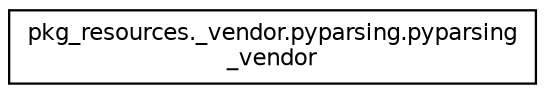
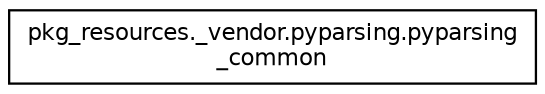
node "pkg_resources._vendor.pyparsing.pyparsing _vendor": label "pkg_resources._vendor.pyparsing.pyparsing _vendor" -> "pkg_resources._vendor.pyparsing.pyparsing _common"
